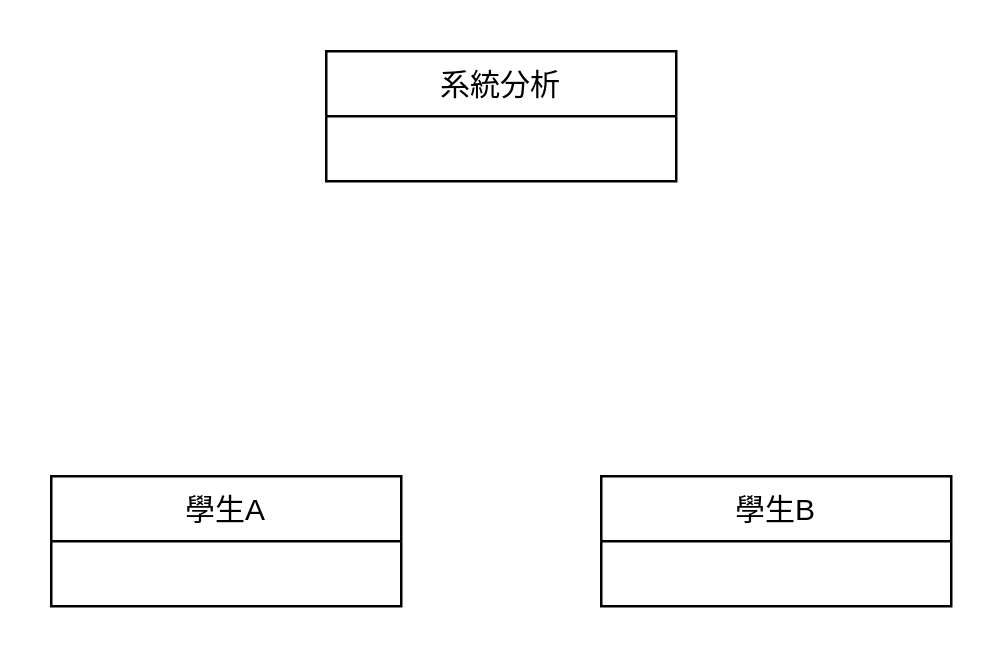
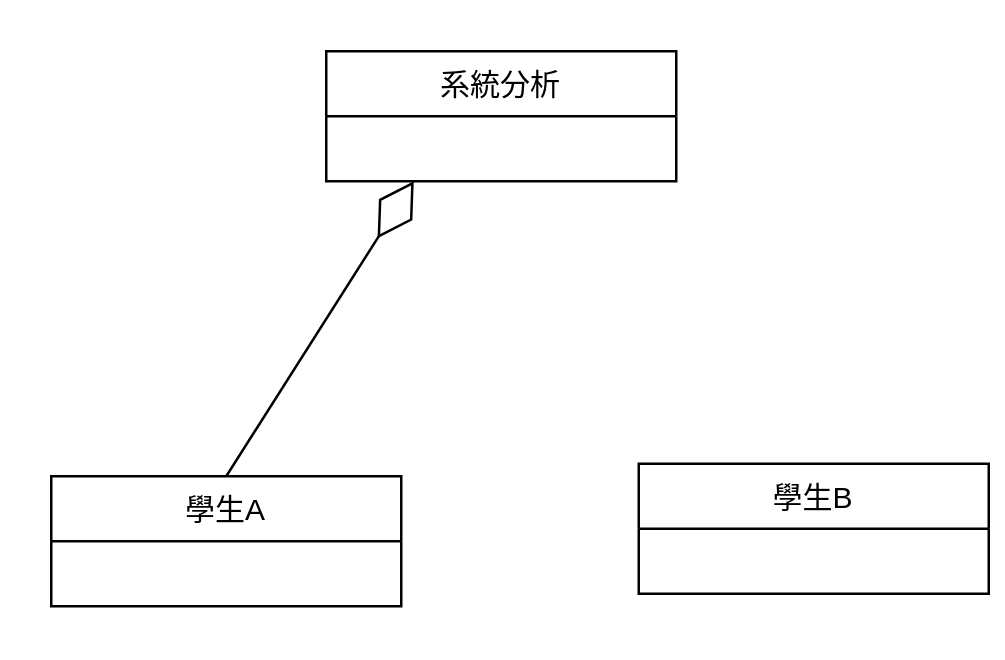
edge "學生A" -> "系統分析": added
node "學生B": moved (776, 541) -> (814, 529)
